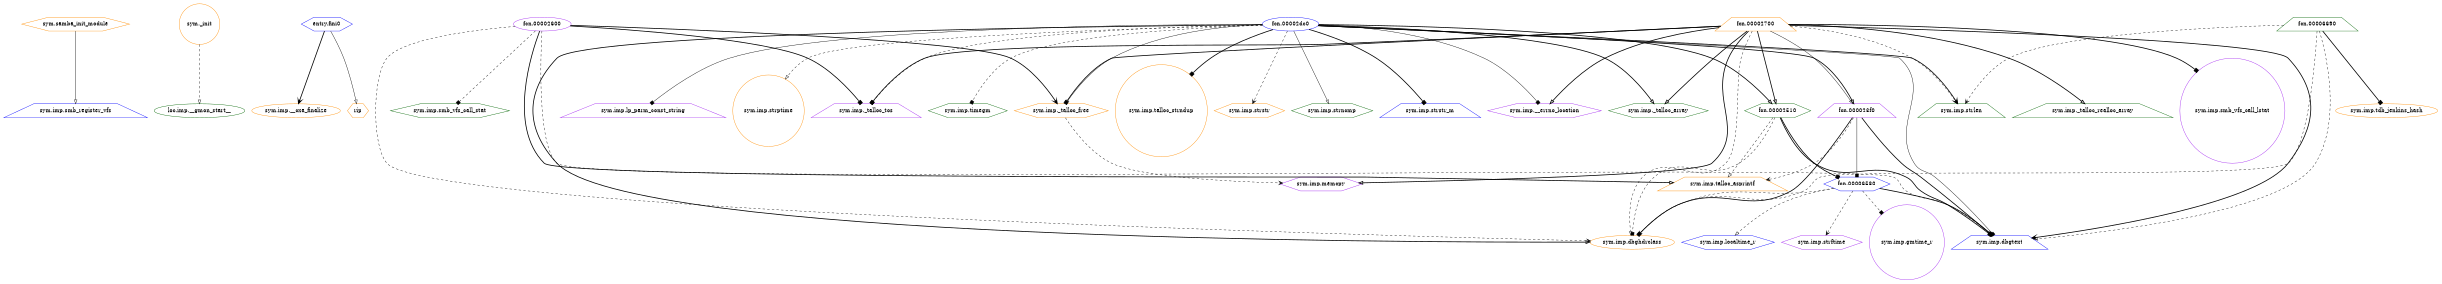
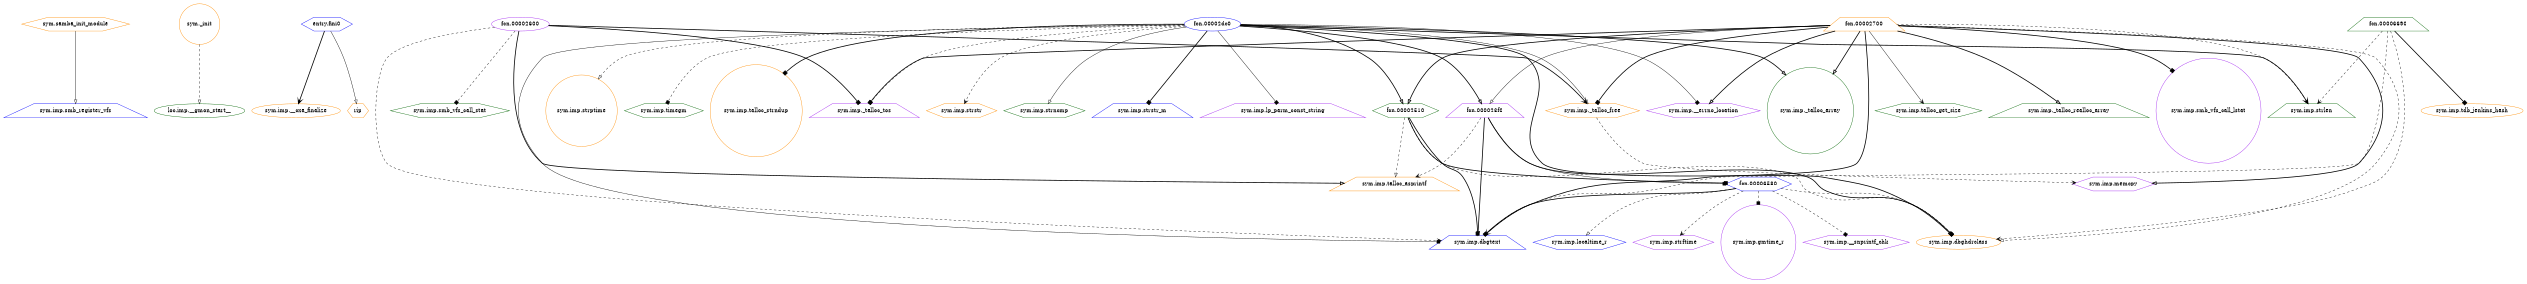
node "sym.imp._talloc_array": shape hexagon -> circle
node "sym.imp.talloc_get_size": added
edge "fcn.00002600" -> "sym.imp.dbghdrclass": removed
node "sym.imp.__snprintf_chk": added
